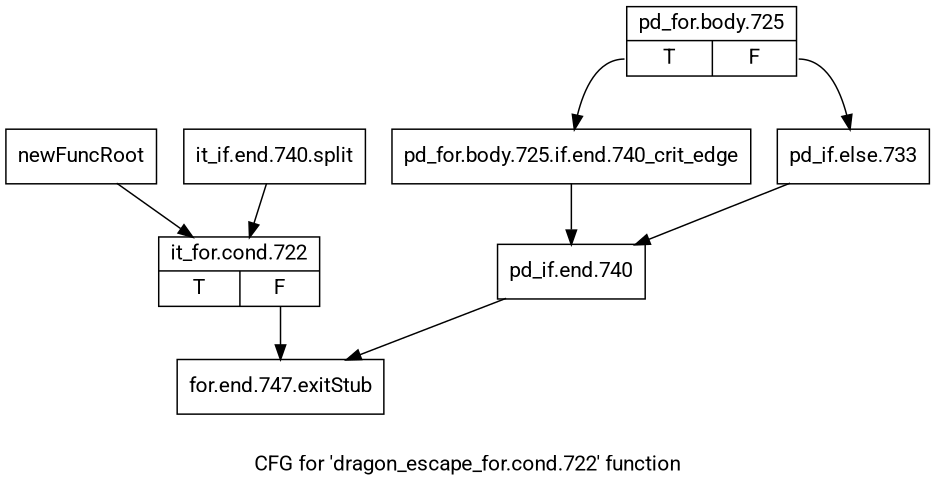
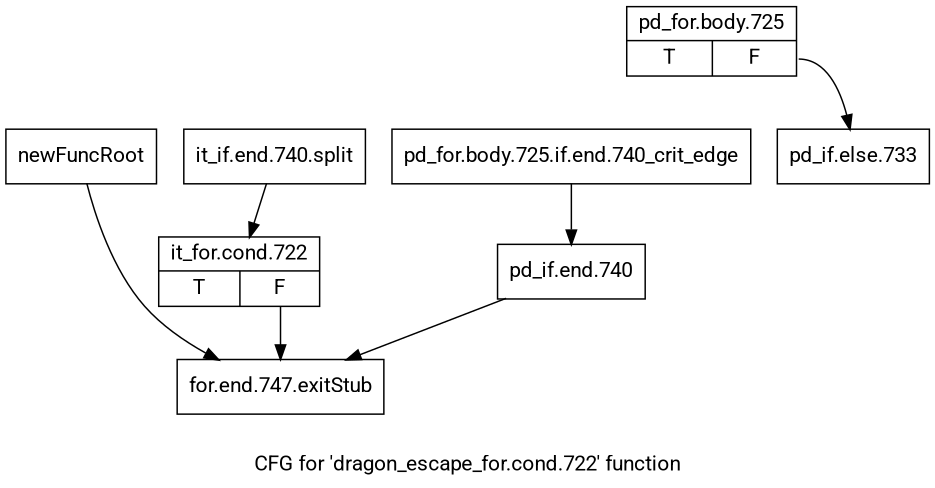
edge "pd_for.body.725" -> "pd_for.body.725.if.end.740_crit_edge": removed
edge "newFuncRoot" -> "it_for.cond.722": now "newFuncRoot" -> "for.end.747.exitStub"
edge "pd_if.else.733" -> "pd_if.end.740": removed
